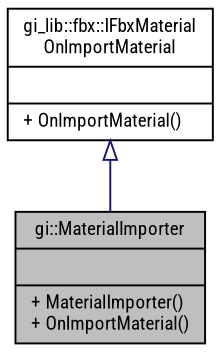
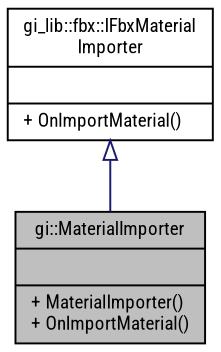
node "gi_lib::fbx::IFbxMaterial": text "OnImportMaterial" -> "Importer"
